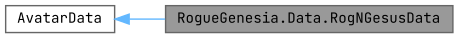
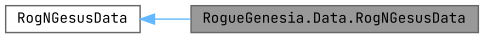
node "AvatarData": label "AvatarData" -> "RogNGesusData"
